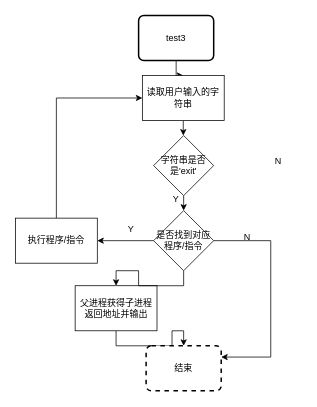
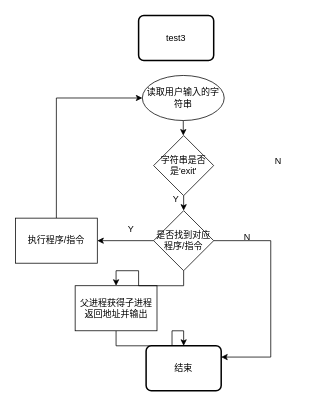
edge "test3" -> "读取用户输入的字符串": removed
node "读取用户输入的字符串": shape rectangle -> ellipse
node "结束": style dashed -> solid
